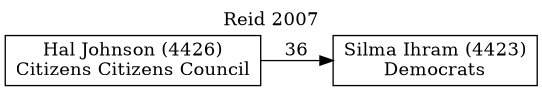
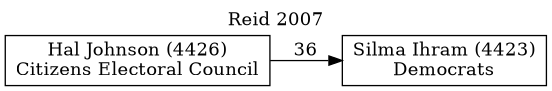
node "Hal Johnson (4426) Citizens Citizens Council": label "Hal Johnson (4426) Citizens Citizens Council" -> "Hal Johnson (4426) Citizens Electoral Council"
